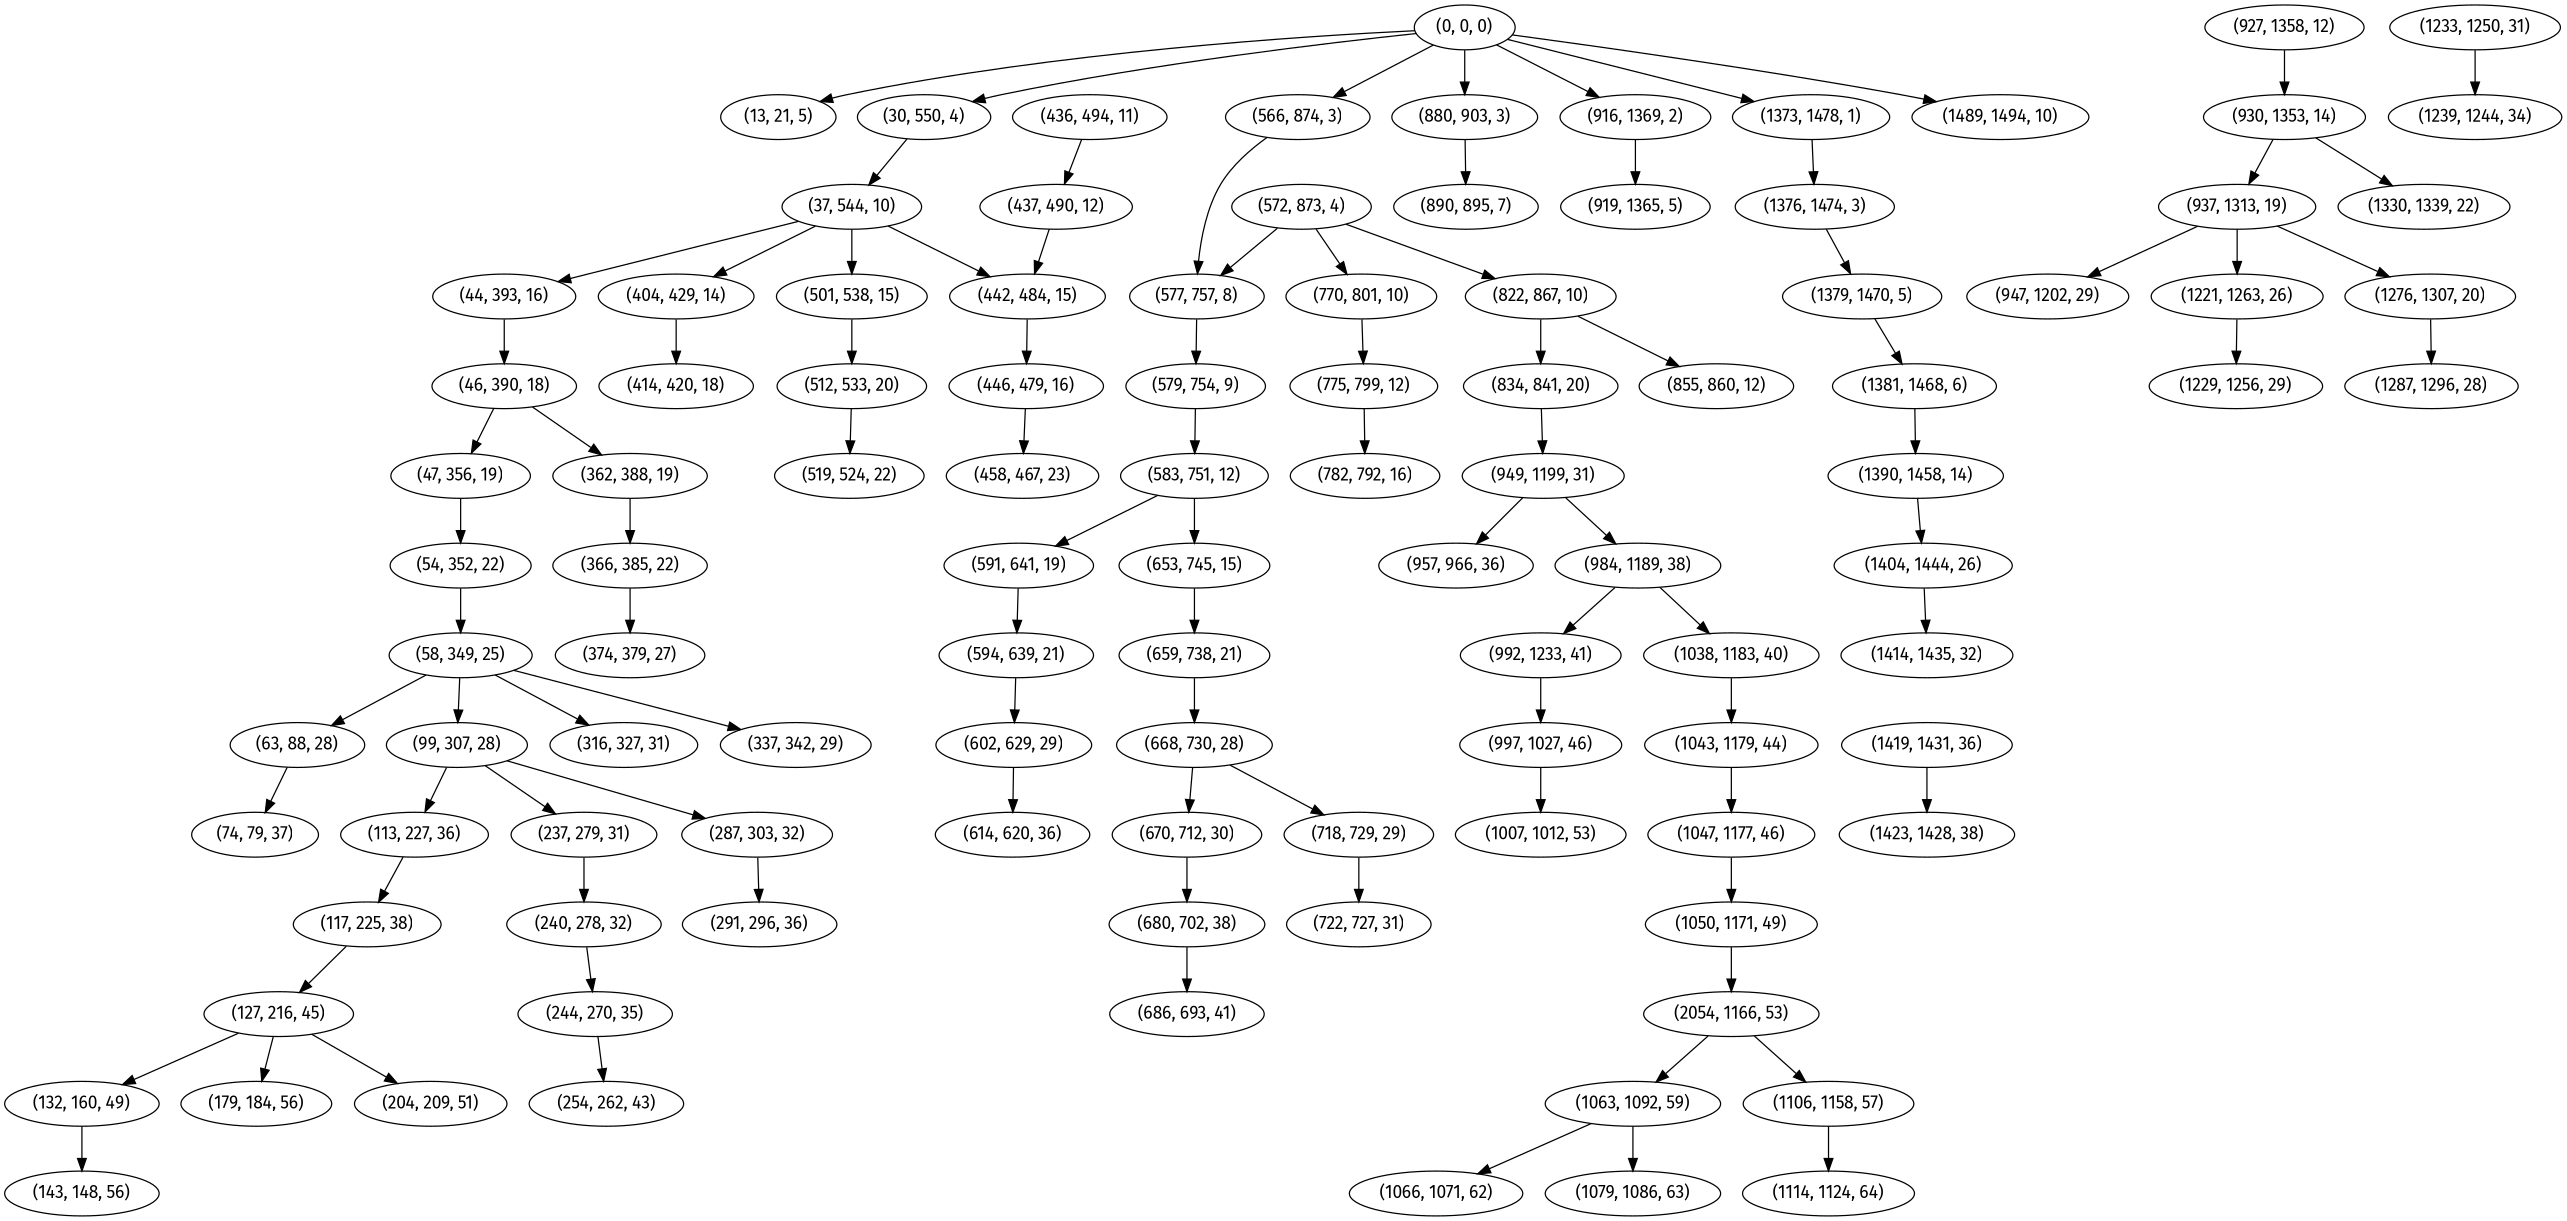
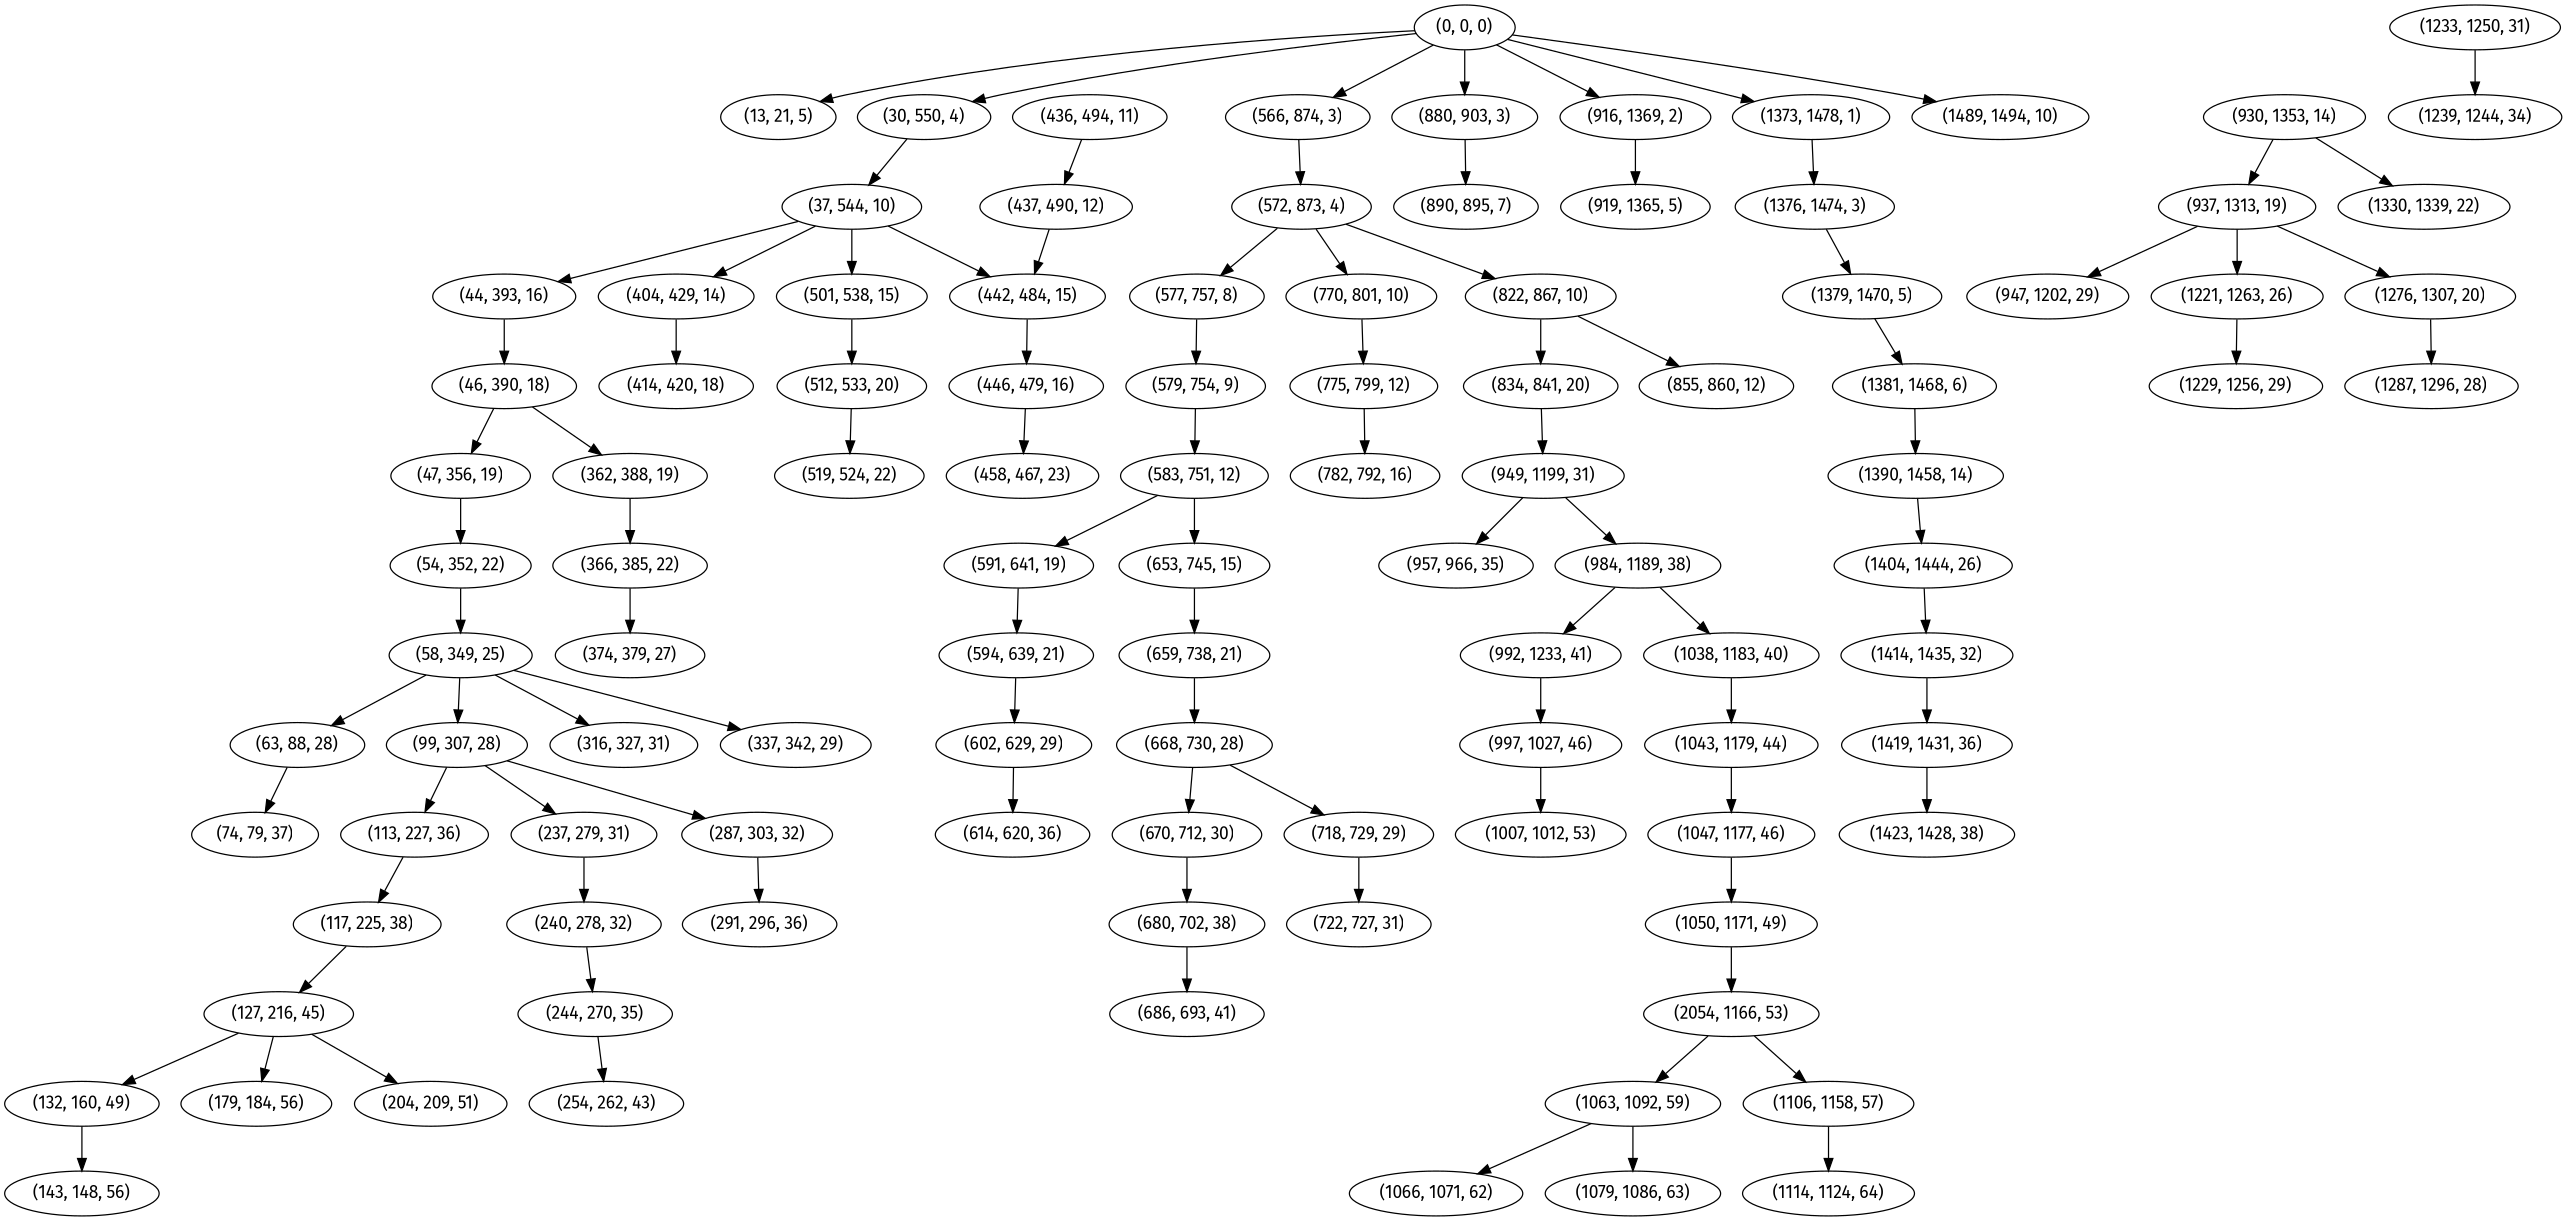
node "(927, 1358, 12)": removed
edge "(566, 874, 3)" -> "(577, 757, 8)": now "(566, 874, 3)" -> "(572, 873, 4)"
node "(957, 966, 36)": label "(957, 966, 36)" -> "(957, 966, 35)"
edge "(1414, 1435, 32)" -> "(1419, 1431, 36)": added
